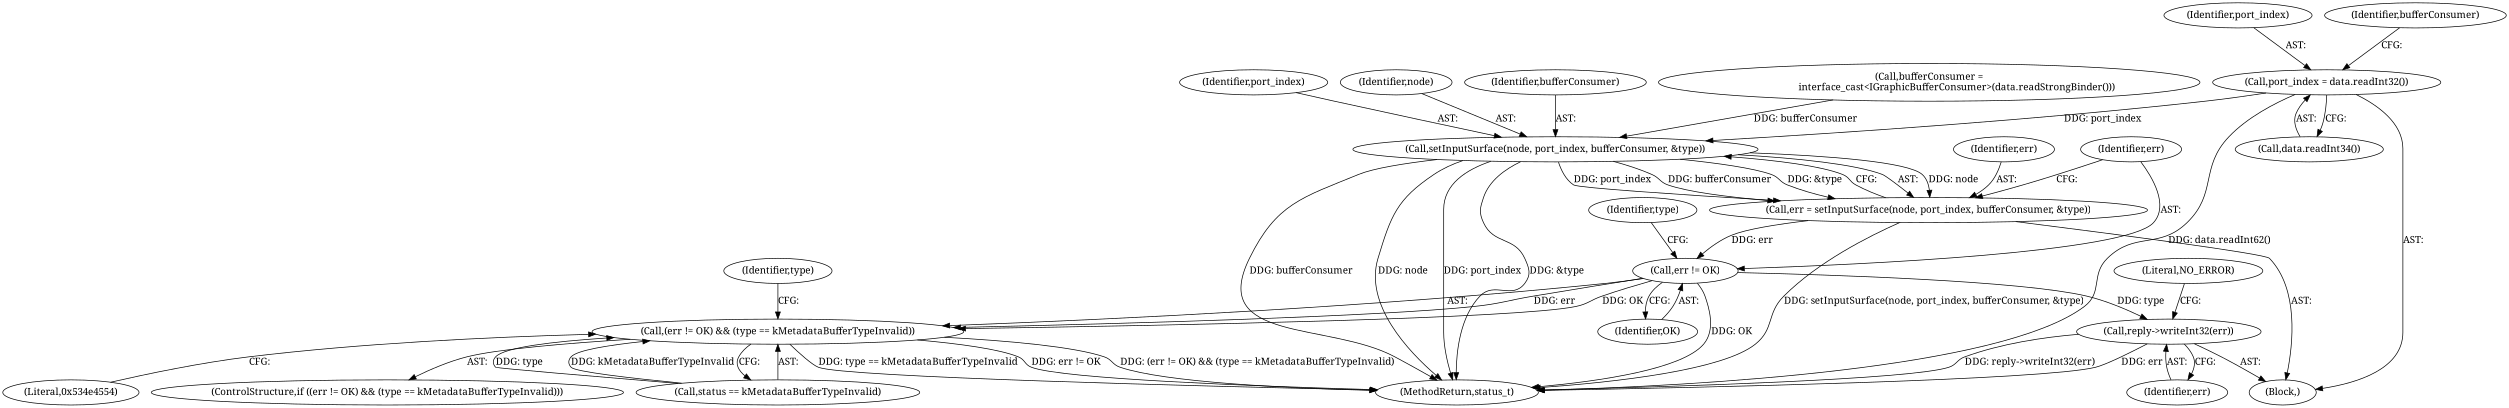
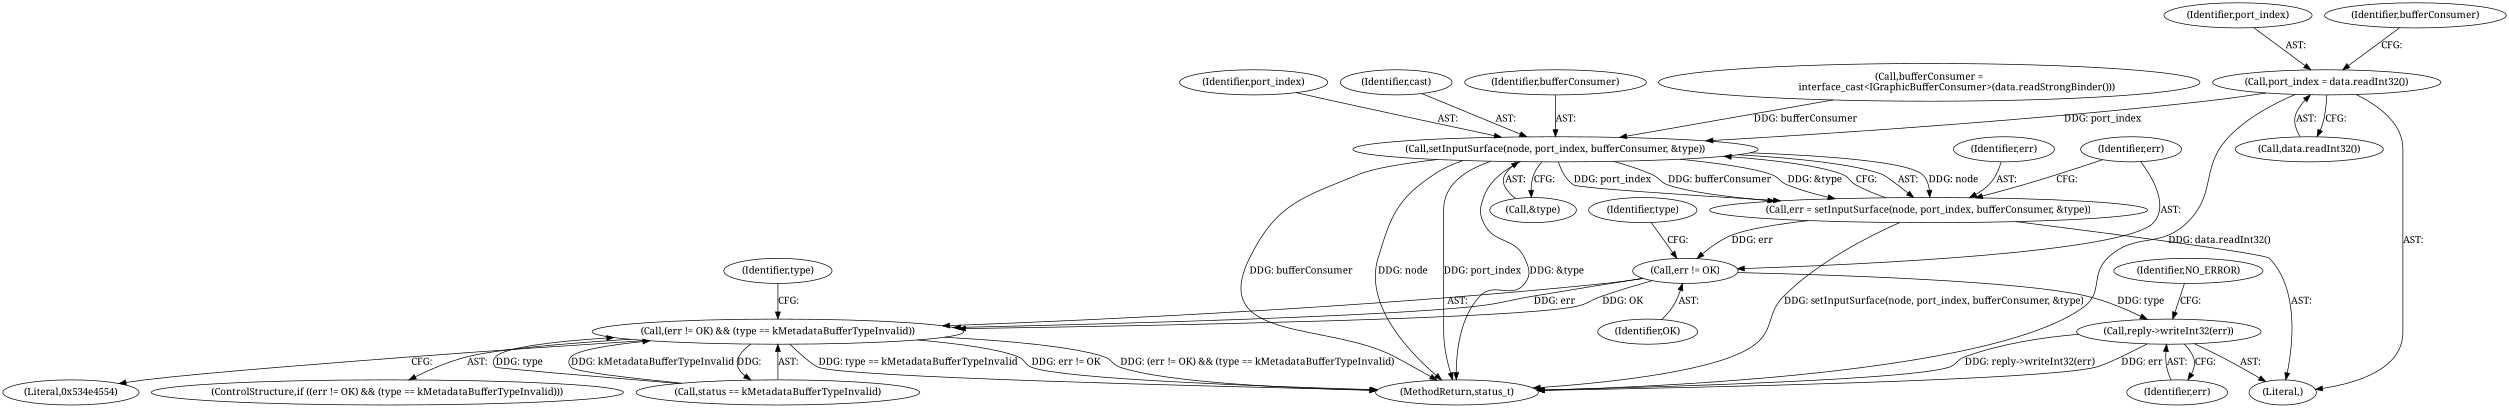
node "(Identifier,node)": label "(Identifier,node)" -> "(Identifier,cast)"
node "(Call,data.readInt34())": label "(Call,data.readInt34())" -> "(Call,data.readInt32())"
node "(Call,&type)": added
edge "(Call,port_index = data.readInt32())" -> "(MethodReturn,status_t)": label "DDG: data.readInt62()" -> "DDG: data.readInt32()"
node "(Literal,NO_ERROR)": label "(Literal,NO_ERROR)" -> "(Identifier,NO_ERROR)"
edge "(Call,err != OK)" -> "(Identifier,OK)": removed, label "CFG:"
edge "(Literal,0x534e4554)" -> "(Call,(err != OK) && (type == kMetadataBufferTypeInvalid))": reversed
edge "(Call,(err != OK) && (type == kMetadataBufferTypeInvalid))" -> "(Call,status == kMetadataBufferTypeInvalid)": label "CFG: " -> "DDG: "
edge "(Call,err != OK)" -> "(MethodReturn,status_t)": removed, label "DDG: OK"
node "(Block,)": label "(Block,)" -> "(Literal,)"
